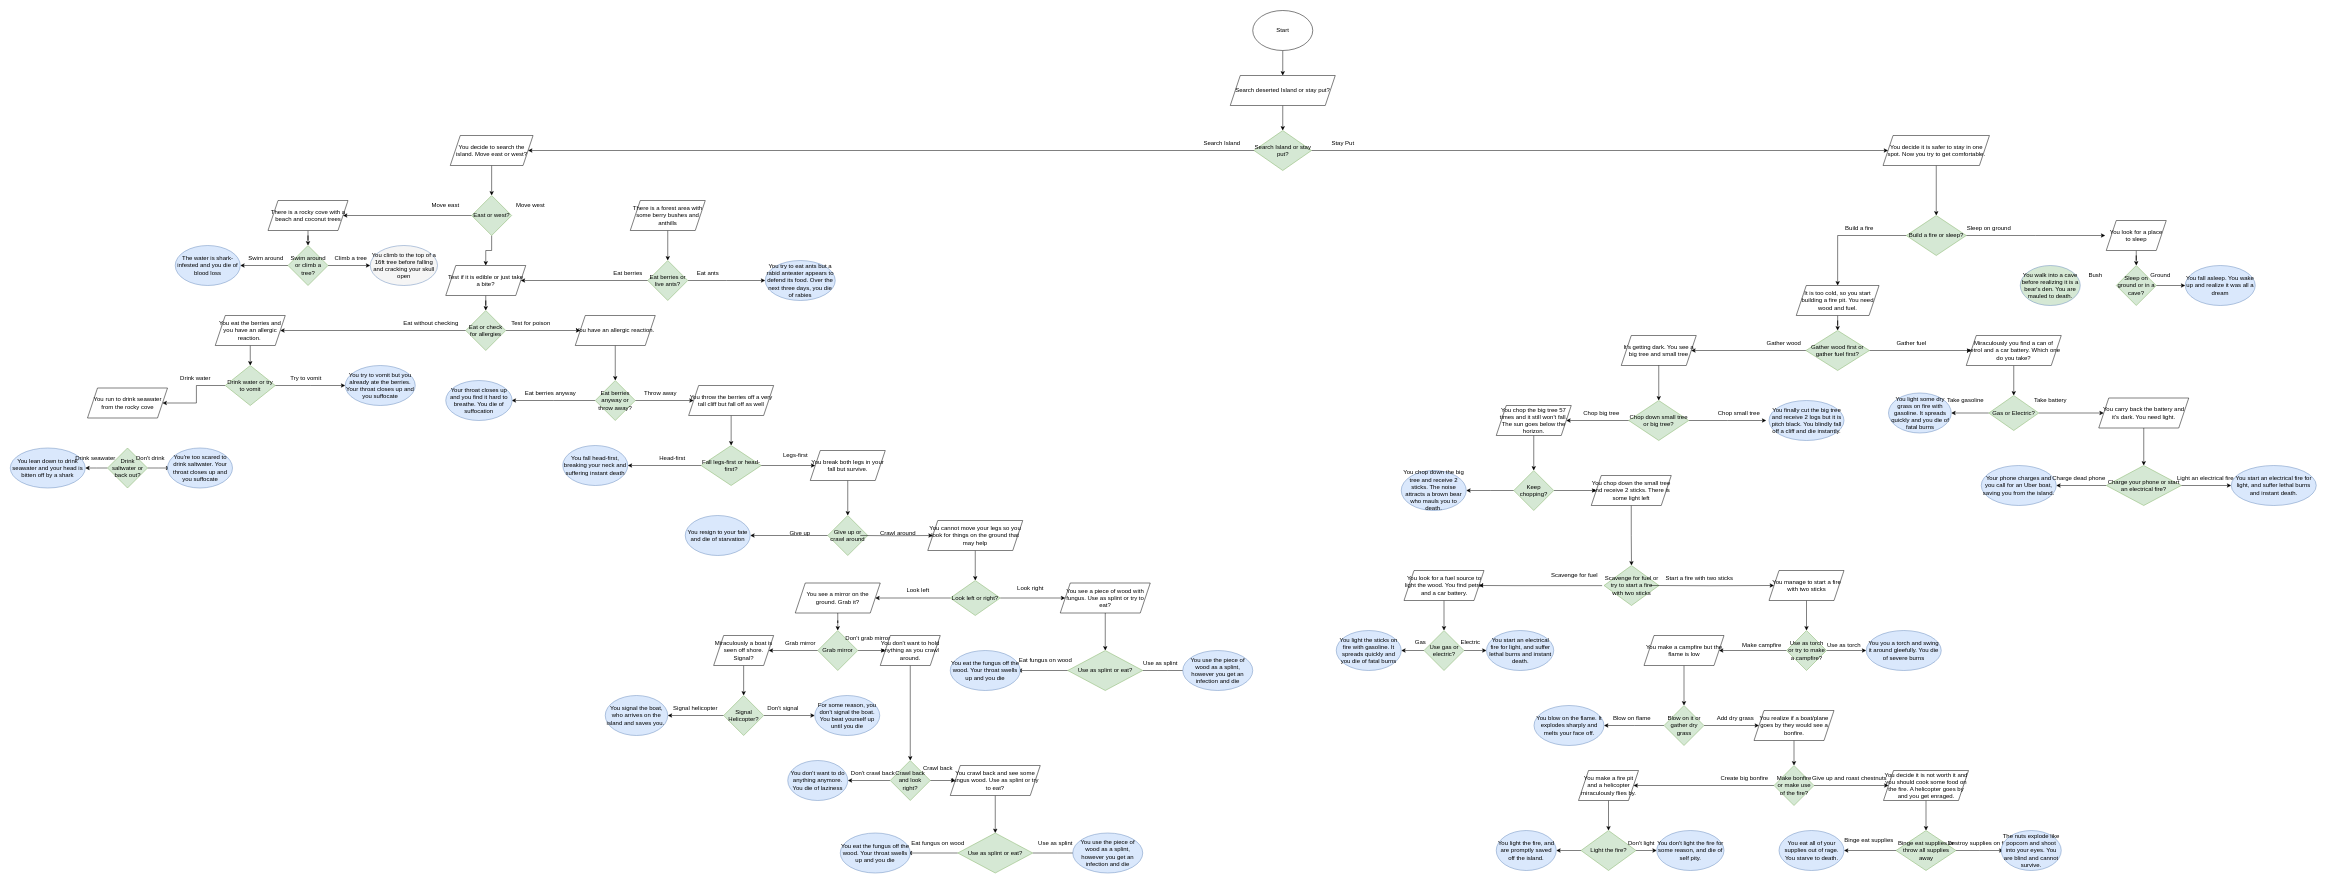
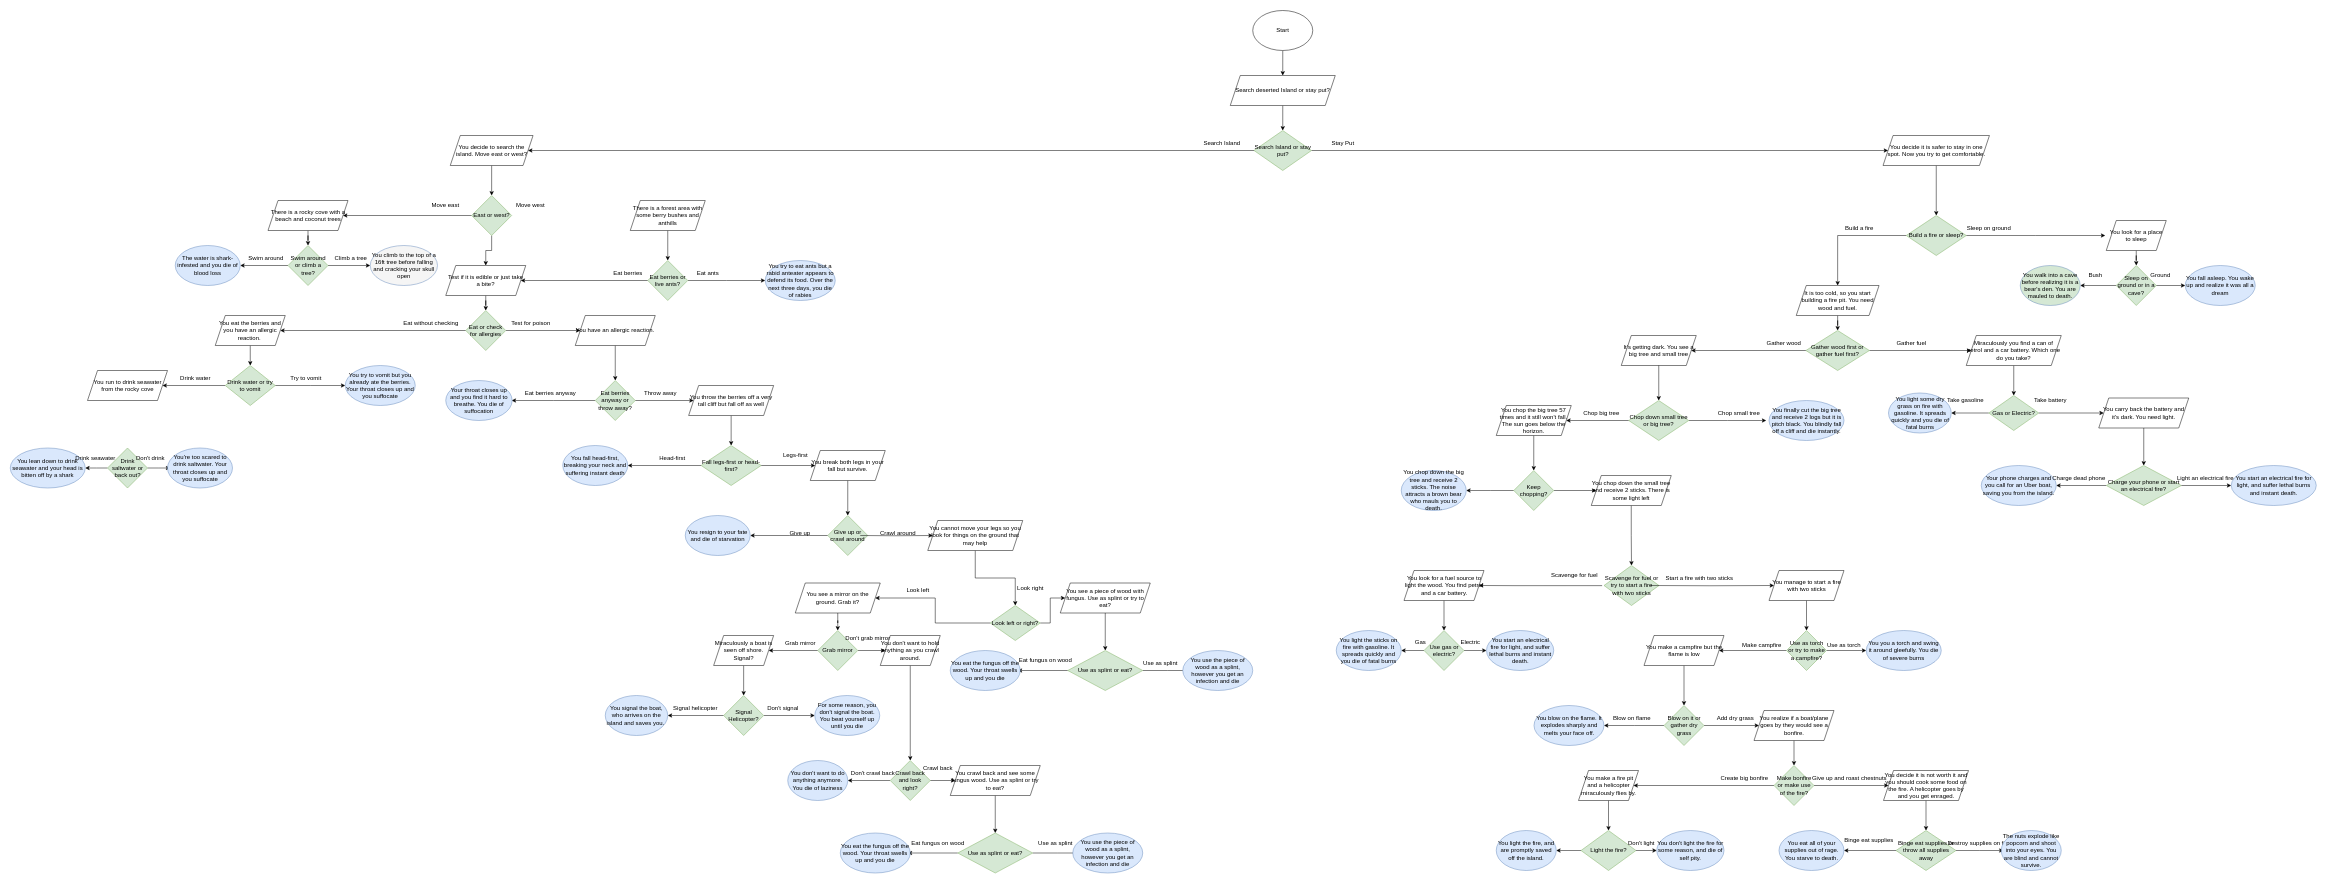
edge "Sleep on ground or in a cave?" -> "You walk into a cave before realizing it is a bear's den. You are mauled to death.": added
node "You run to drink seawater from the rocky cove": moved (128, 403) -> (128, 385)
node "Look left or right?": moved (975, 598) -> (1015, 623)
